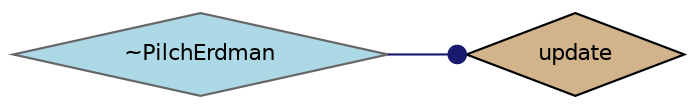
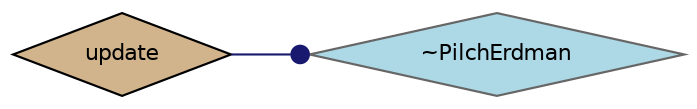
edge "~PilchErdman" -> "update": reversed
